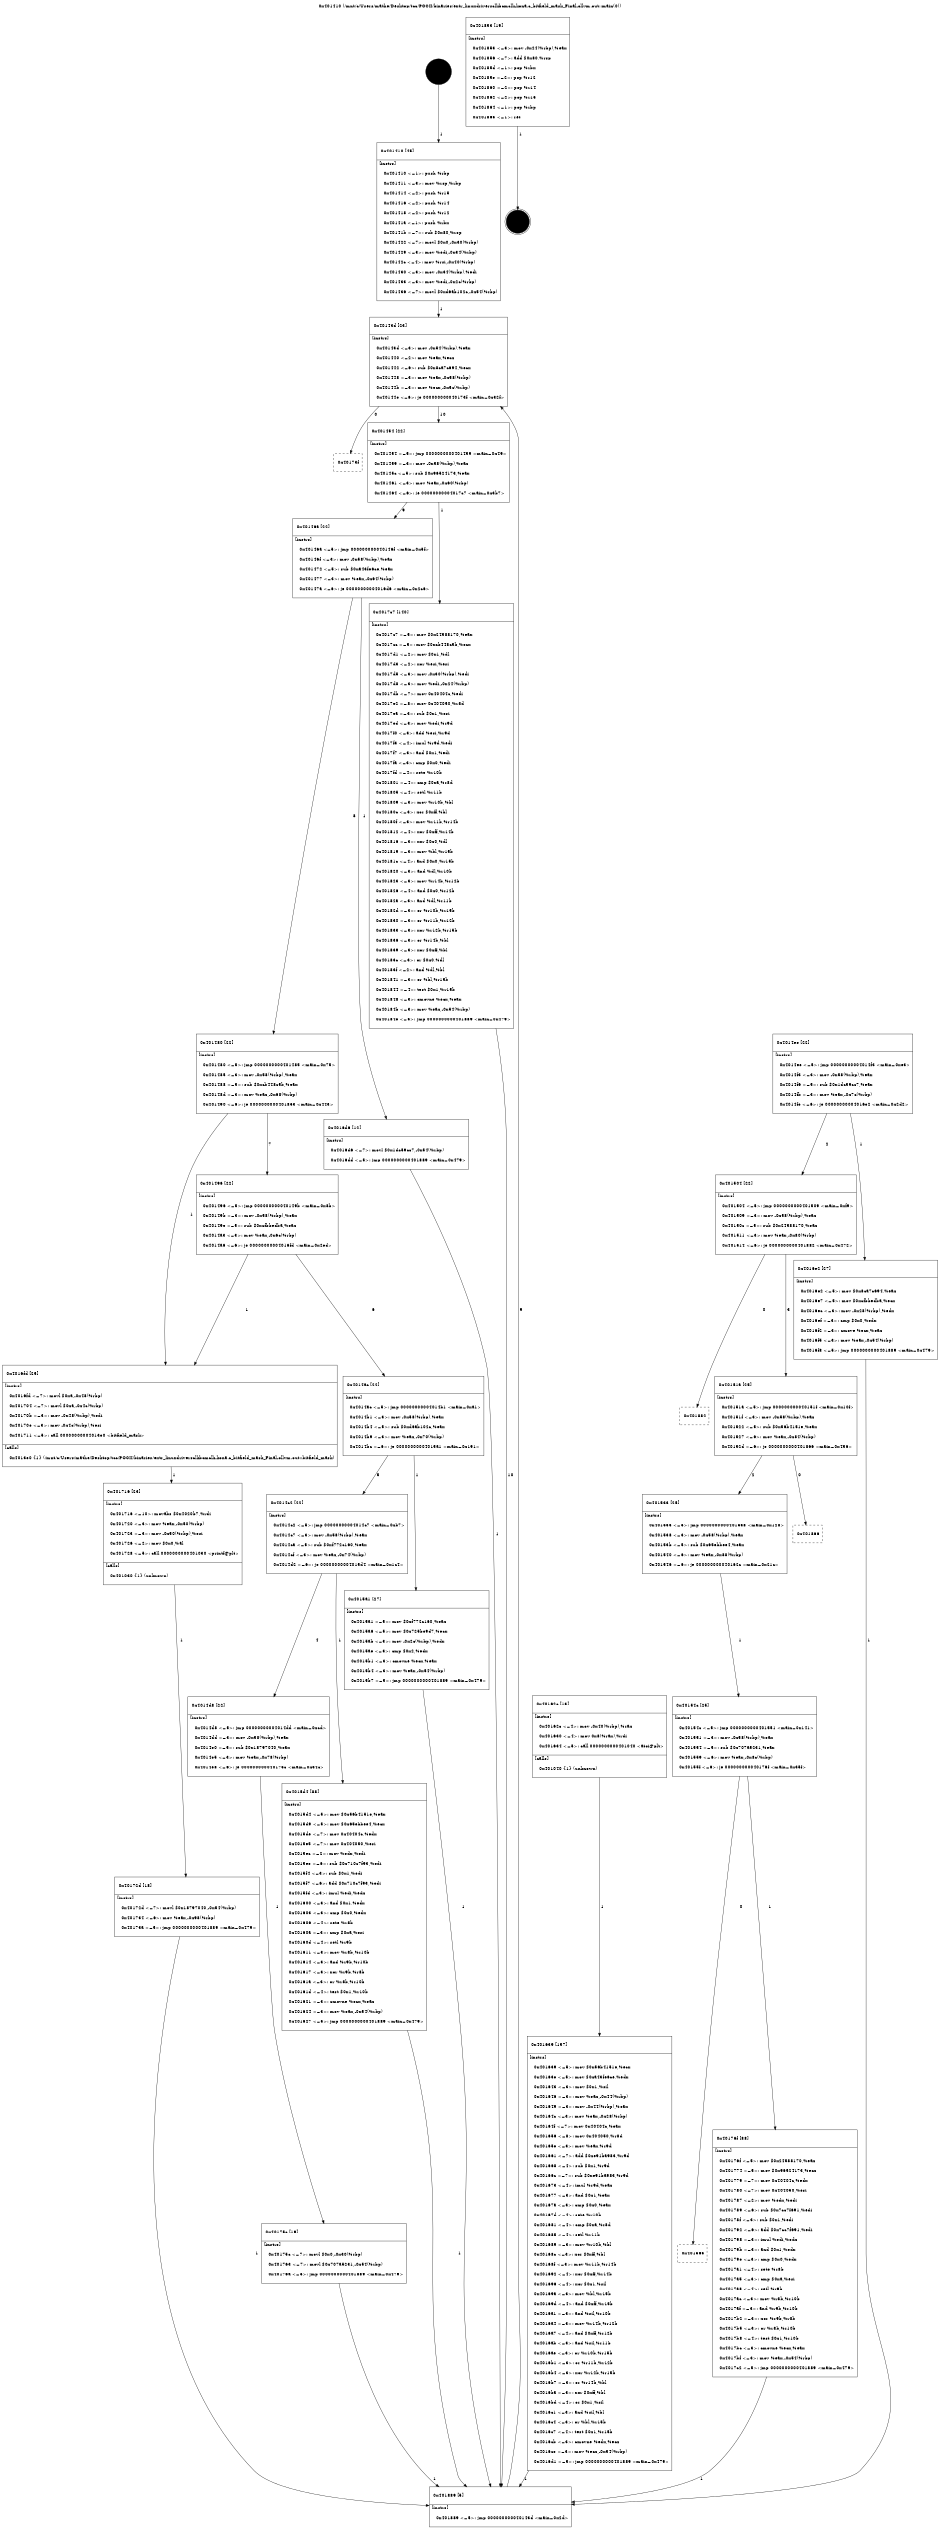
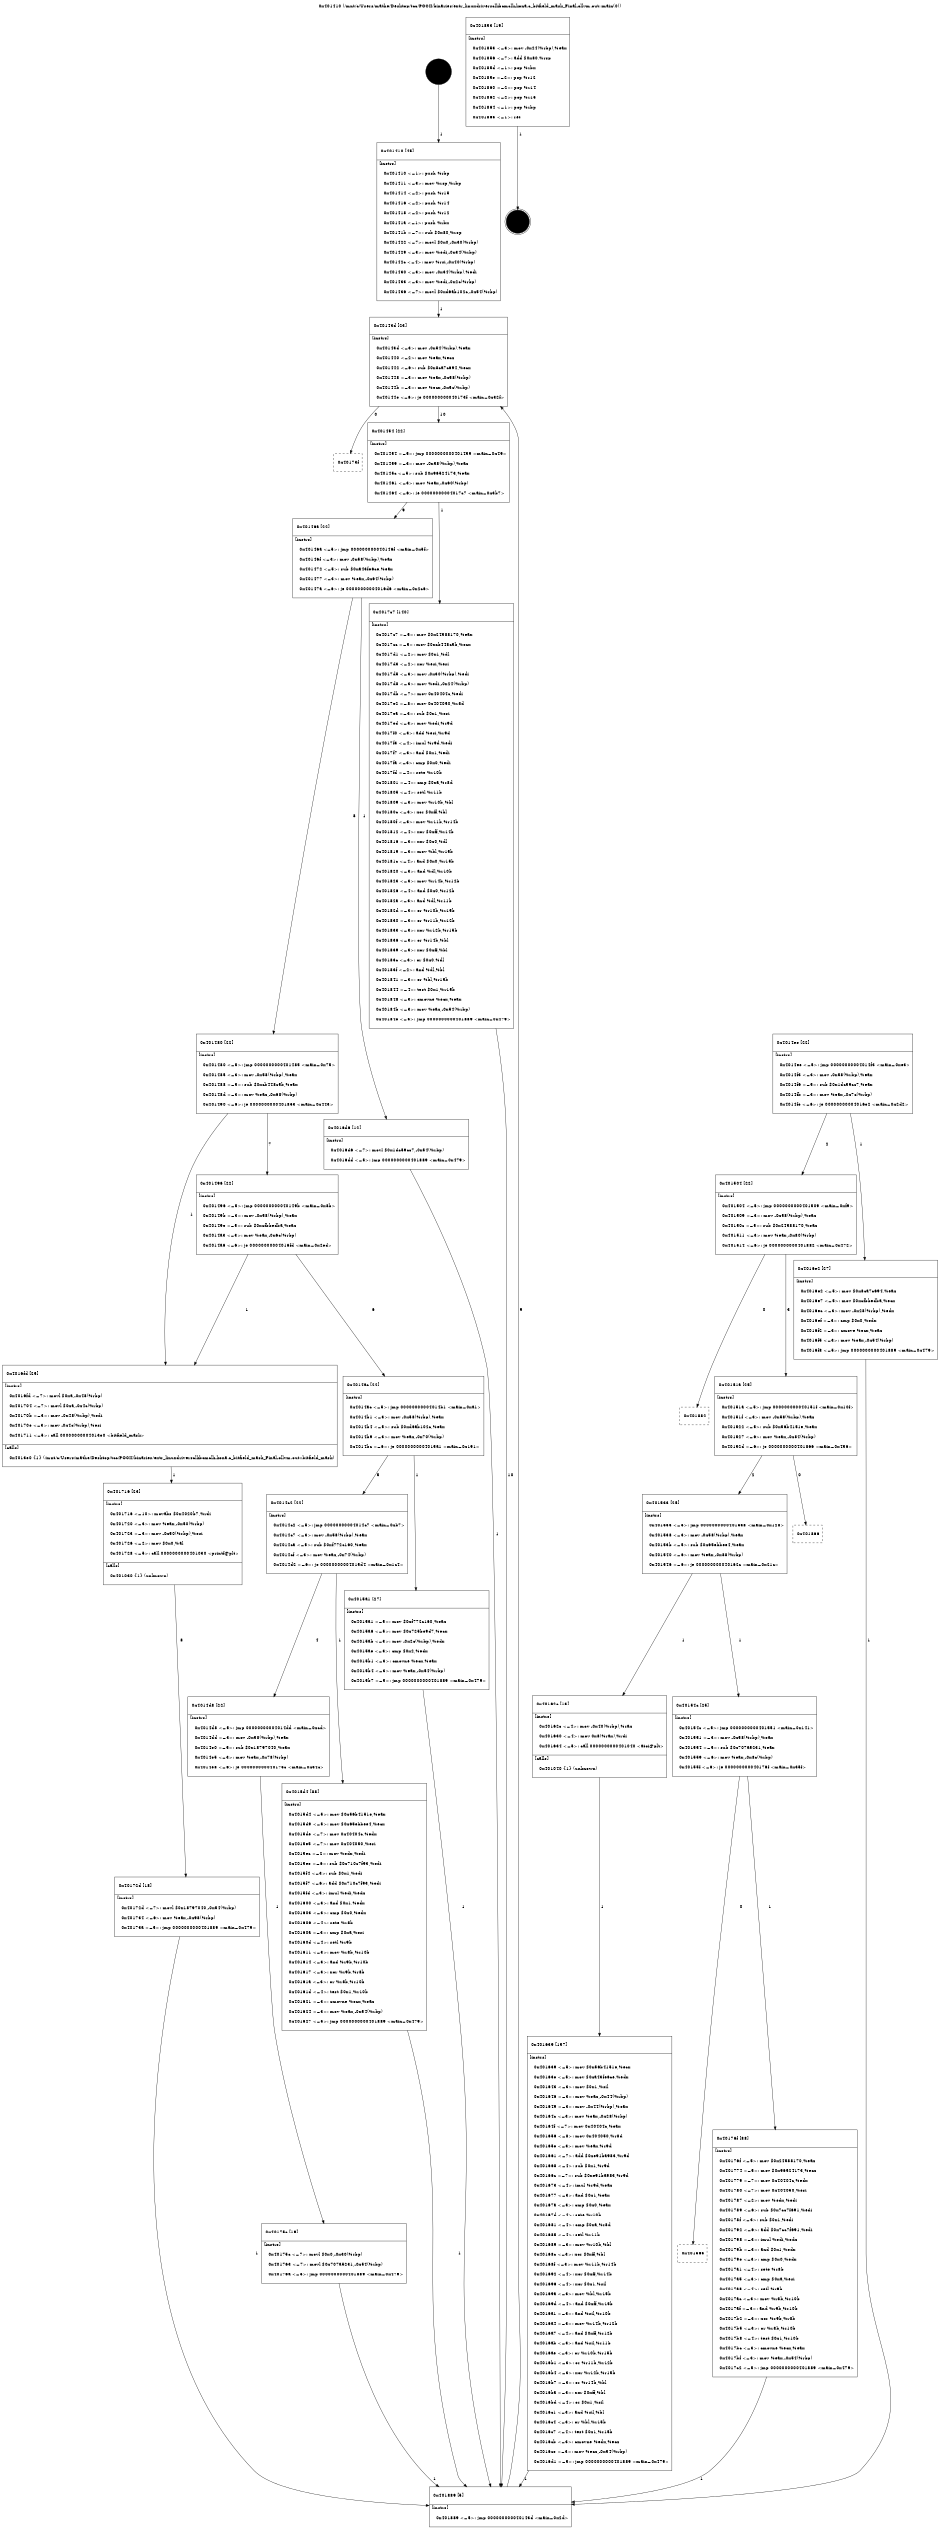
edge "0x401533 [25]" -> "0x40162c [13]": added, label "1"
edge "0x401716 [23]" -> "0x40172d [18]": label " 1" -> " 8"
